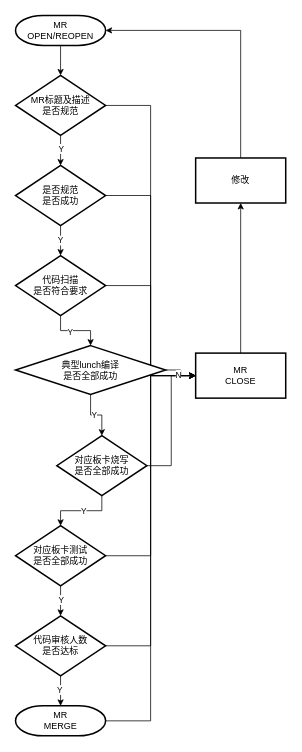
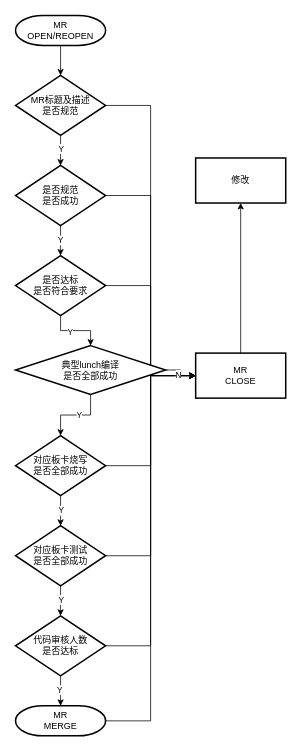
edge "修改" -> "MR OPEN/REOPEN": removed
node "代码扫描 是否符合要求": label "代码扫描 是否符合要求" -> "是否达标 是否符合要求"
node "对应板卡烧写 是否全部成功": moved (102, 465) -> (60, 465)
